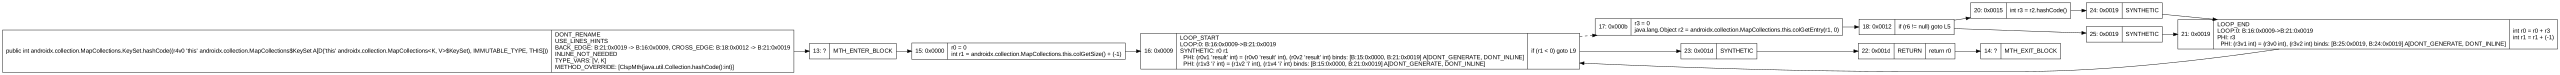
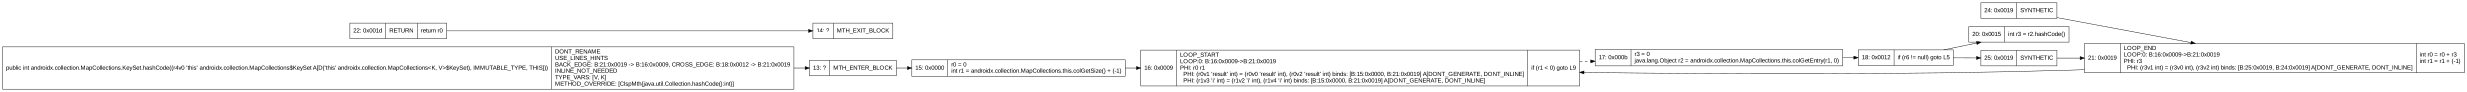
edge "20: 0x0015" -> "24: 0x0019": removed
node "16: 0x0009": text "SYNTHETIC: r0 r1" -> "PHI: r0 r1"
node "23: 0x001d": removed
